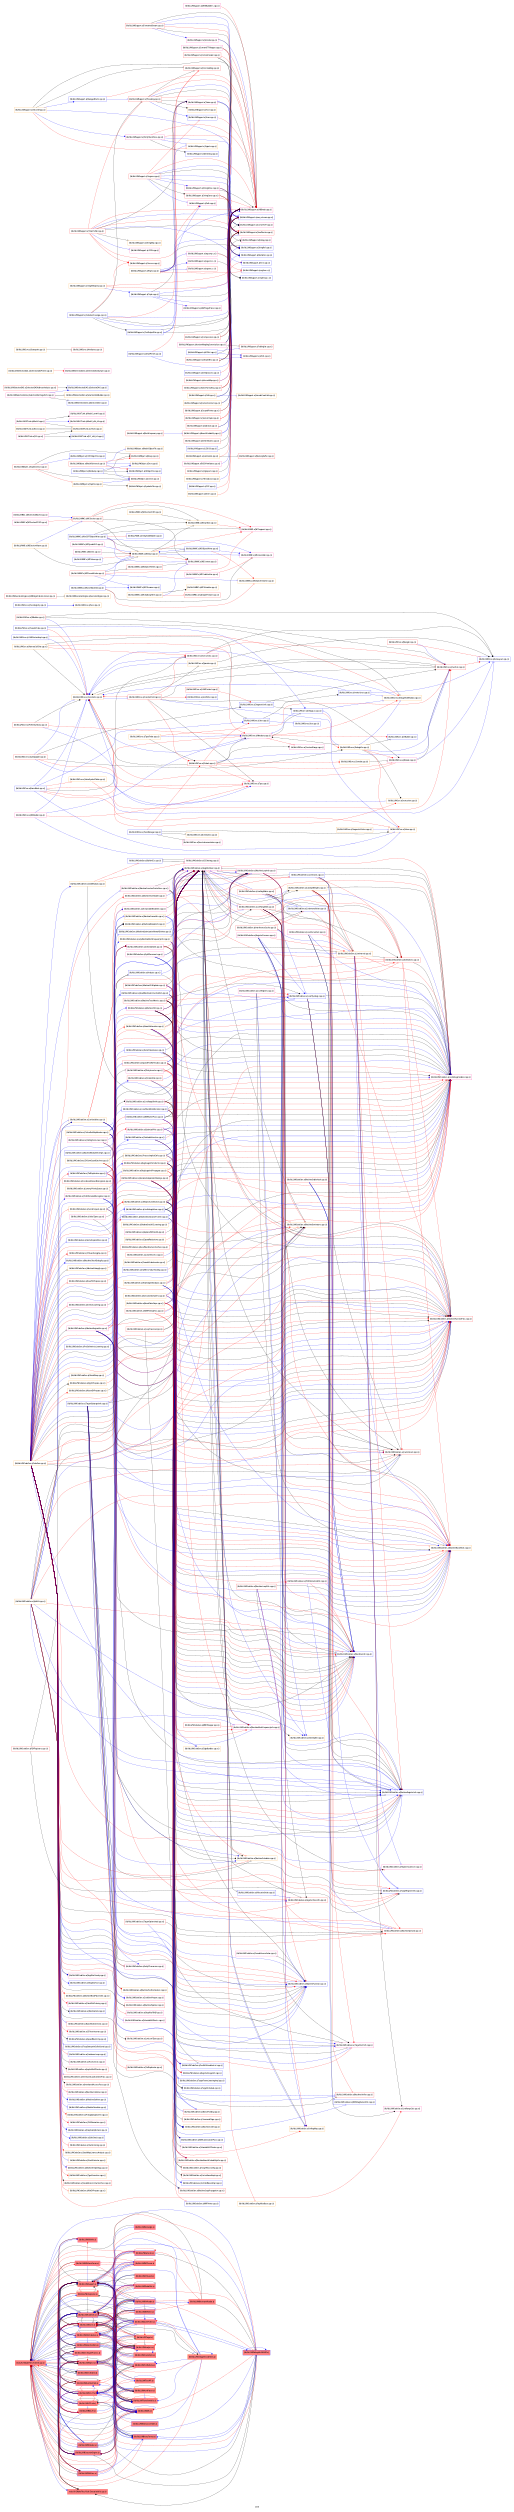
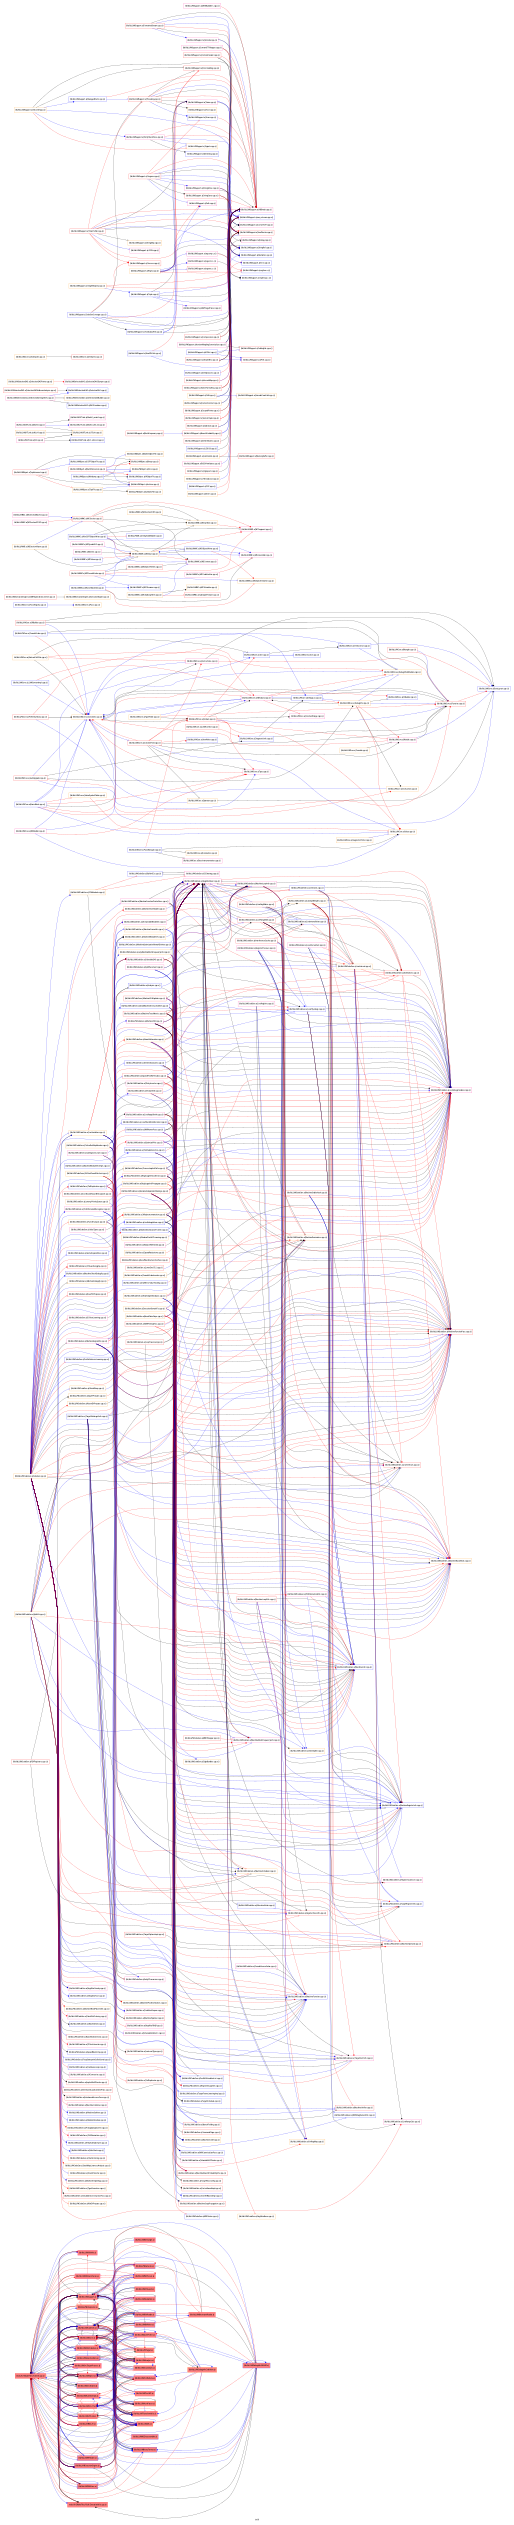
edge "{lib/libLLVMCore.a(Globals.cpp.o)}" -> "{lib/libLLVMCore.a(Comdat.cpp.o)}": now "{lib/libLLVMCore.a(Globals.cpp.o)}" -> "{lib/libLLVMCore.a(Value.cpp.o)}"
edge "{tools/lli/CMakeFiles/lli.dir/lli.cpp.o}" -> "{lib/libLLVMX86Desc.a}": color black -> blue
